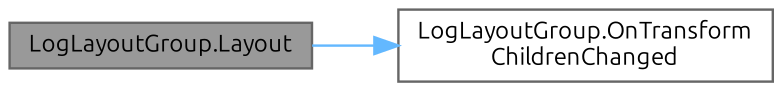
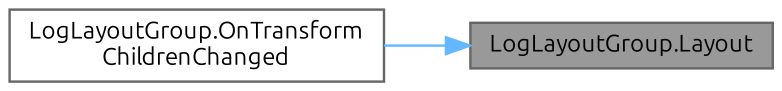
edge "LogLayoutGroup.Layout" -> "LogLayoutGroup.OnTransform ChildrenChanged": reversed
